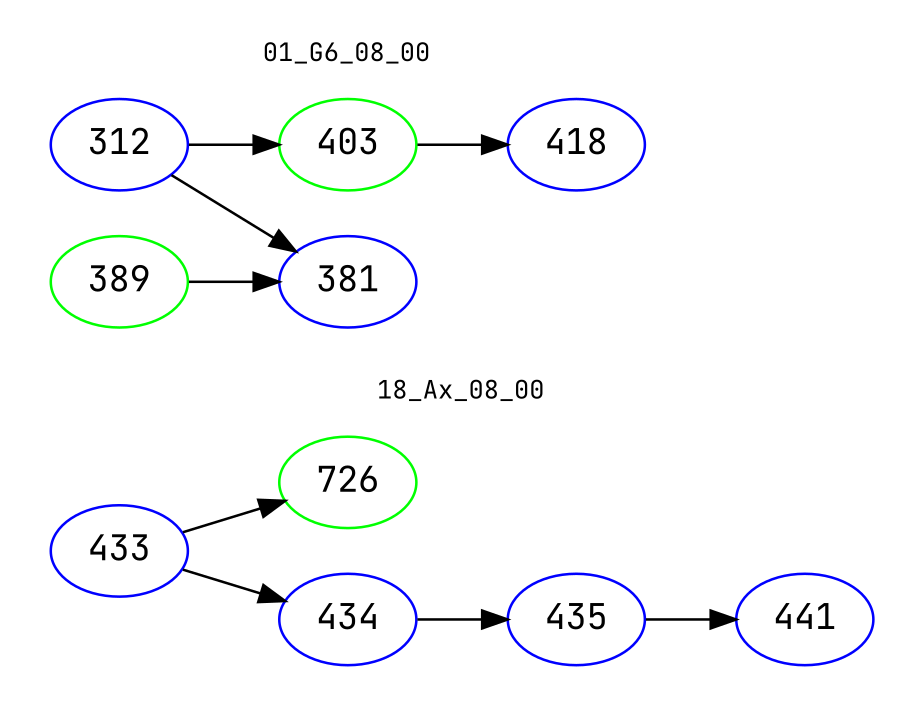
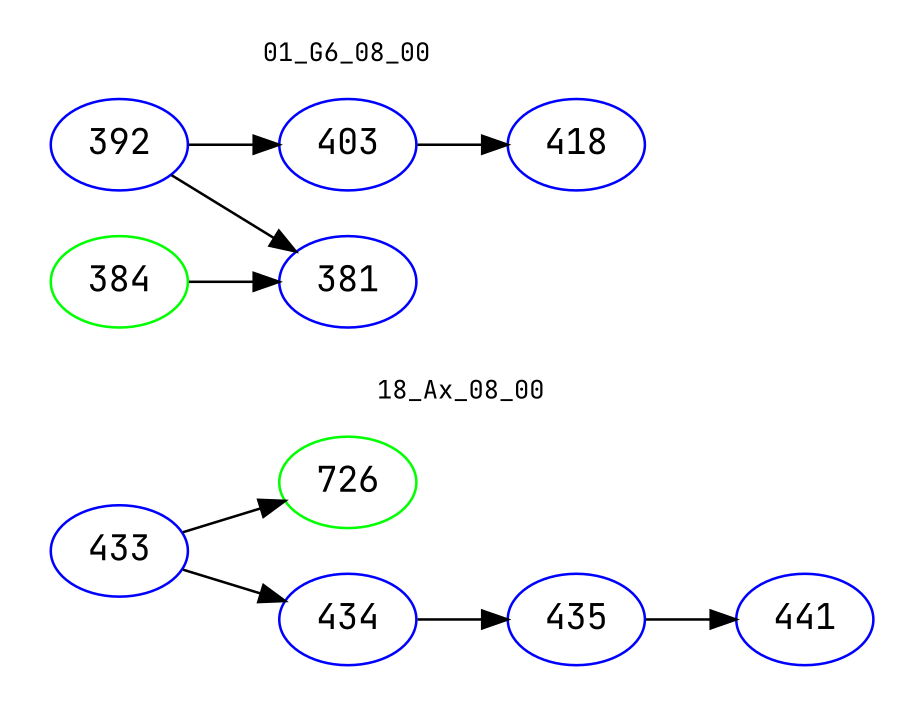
node "312": label "312" -> "392"
node "403": color green -> blue
node "389": label "389" -> "384"
